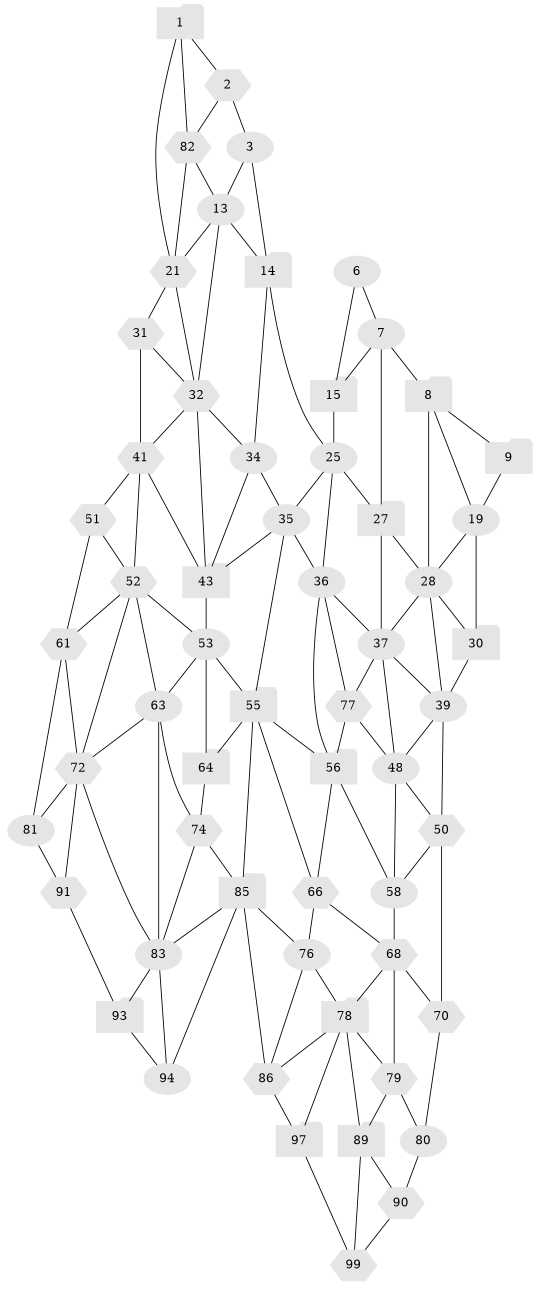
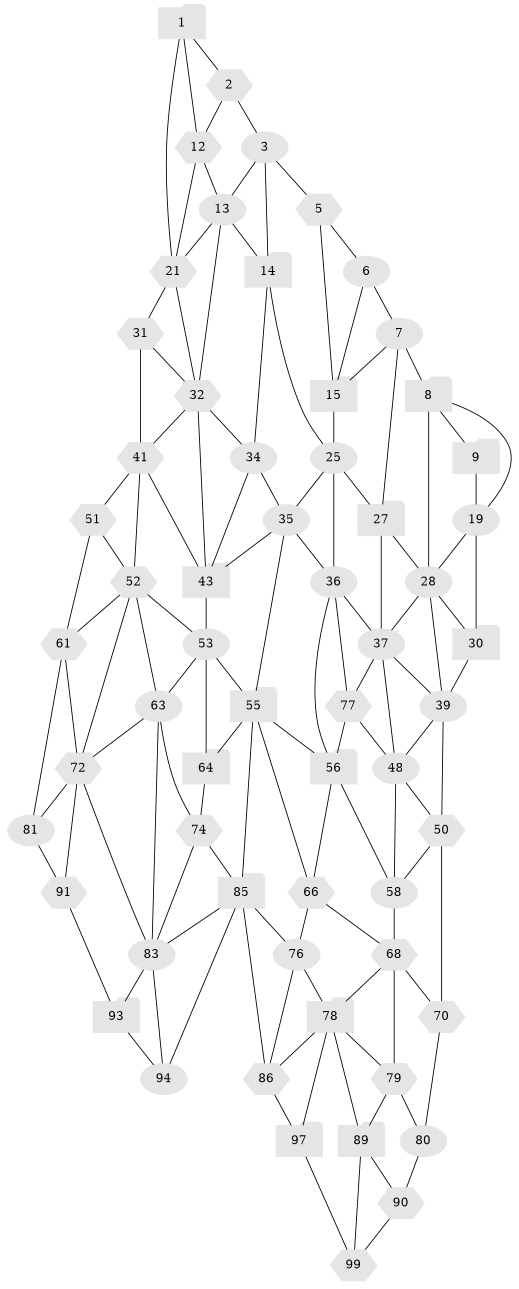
node "82": label "82" -> "12"
node "5": added
